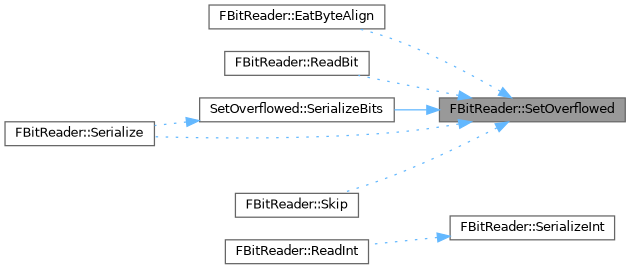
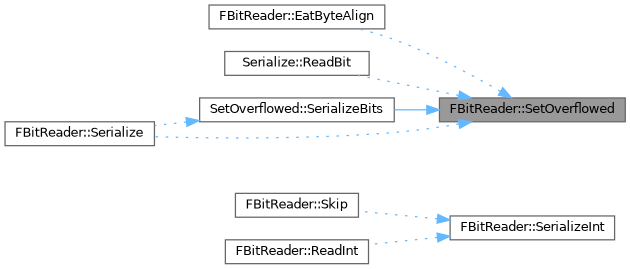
node "FBitReader::ReadBit": label "FBitReader::ReadBit" -> "Serialize::ReadBit"
edge "FBitReader::Skip" -> "FBitReader::SetOverflowed": now "FBitReader::Skip" -> "FBitReader::SerializeInt"
